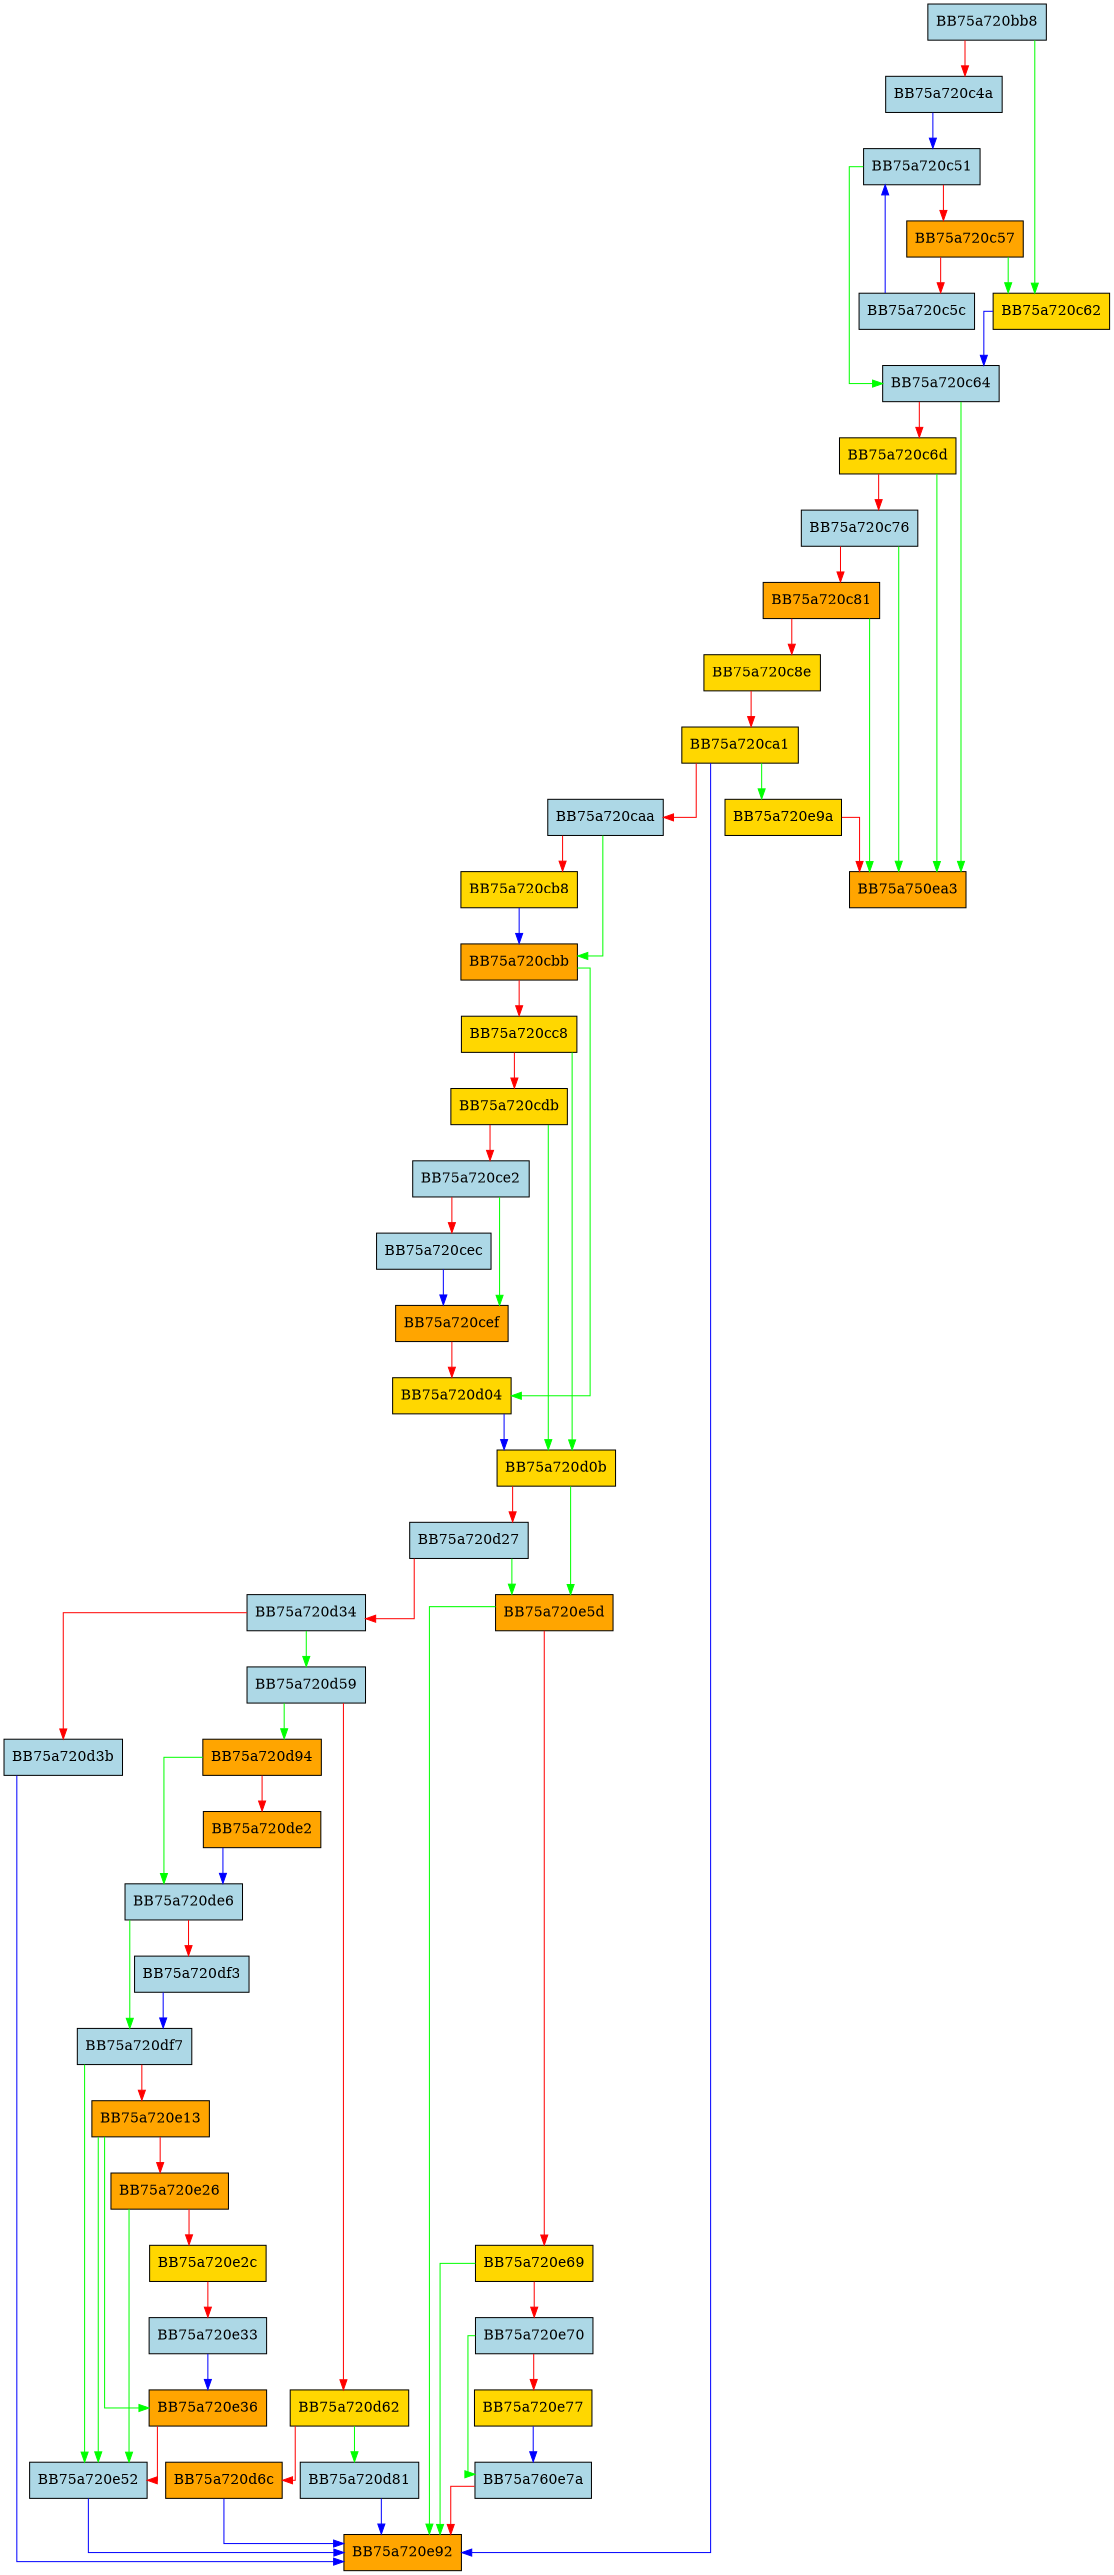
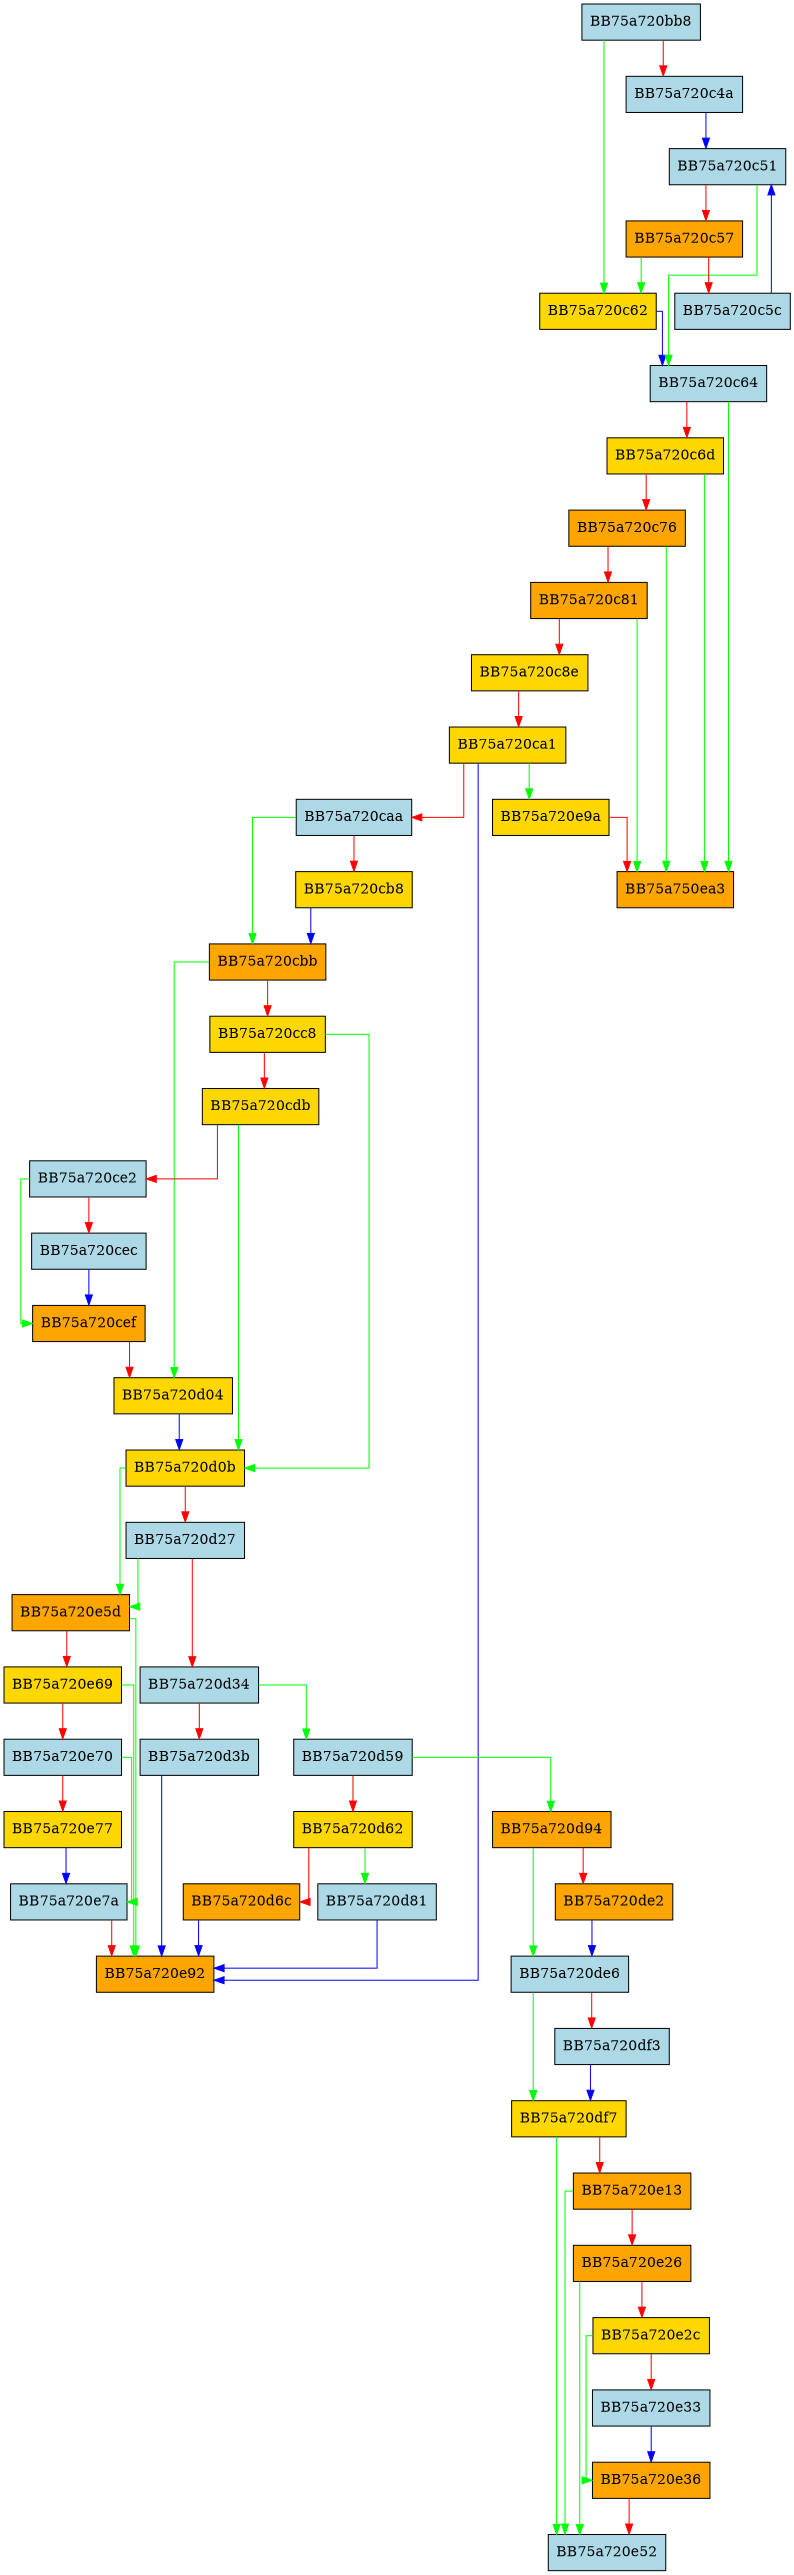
node "BB75a720c76": fillcolor lightblue -> orange
node "BB75a720df7": fillcolor lightblue -> gold
edge "BB75a720e13" -> "BB75a720e36": now "BB75a720e2c" -> "BB75a720e36"
node "BB75a760e7a": label "BB75a760e7a" -> "BB75a720e7a"
edge "BB75a720e52" -> "BB75a720e92": removed
